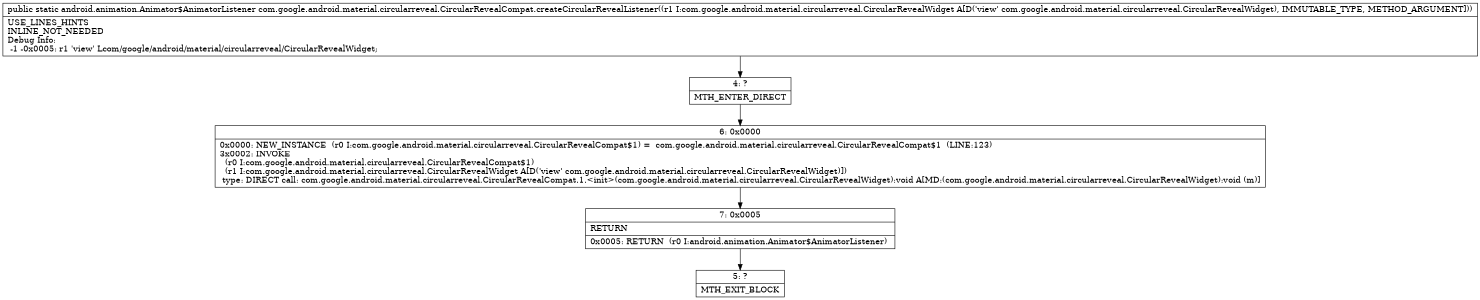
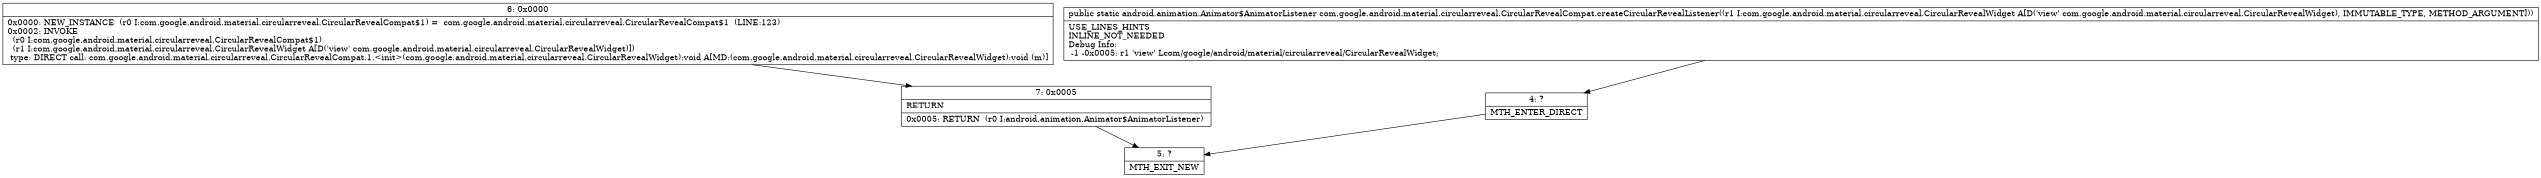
edge "4: ?" -> "6: 0x0000": now "4: ?" -> "5: ?"
node "6: 0x0000": text "3x0002: INVOKE" -> "0x0002: INVOKE"
node "5: ?": text "MTH_EXIT_BLOCK" -> "MTH_EXIT_NEW"
